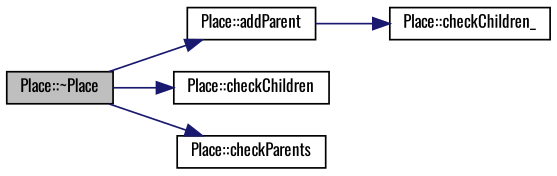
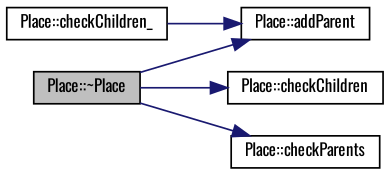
edge "Place::addParent" -> "Place::checkChildren_": reversed
